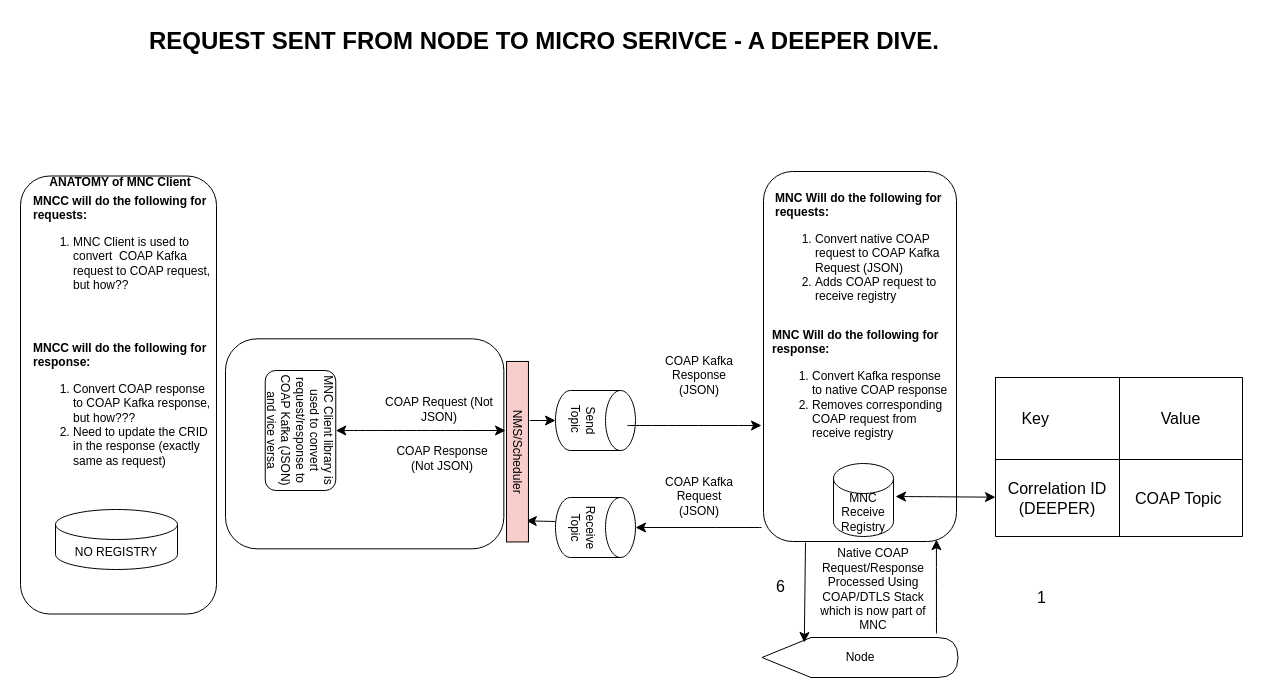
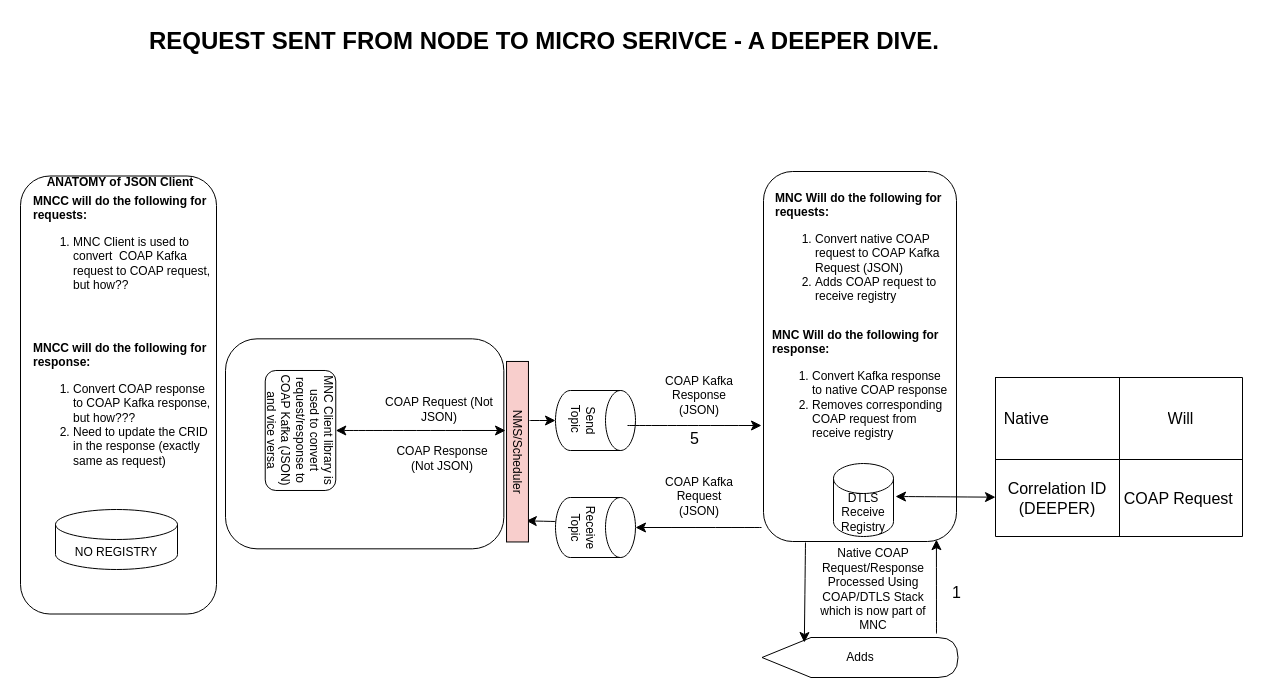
node "ANATOMY of MNC Client": label "ANATOMY of MNC Client" -> "ANATOMY of JSON Client"
node "COAP Kafka Response (JSON)": moved (700, 375) -> (700, 395)
node "Key": label "Key" -> "Native"
node "Value": label "Value" -> "Will"
node "5": added
node "COAP Topic": label "COAP Topic" -> "COAP Request"
node "MNC Receive Registry": label "MNC Receive Registry" -> "DTLS Receive Registry"
node "6": removed
node "1": moved (1042, 597) -> (957, 592)
node "Node": label "Node" -> "Adds"
